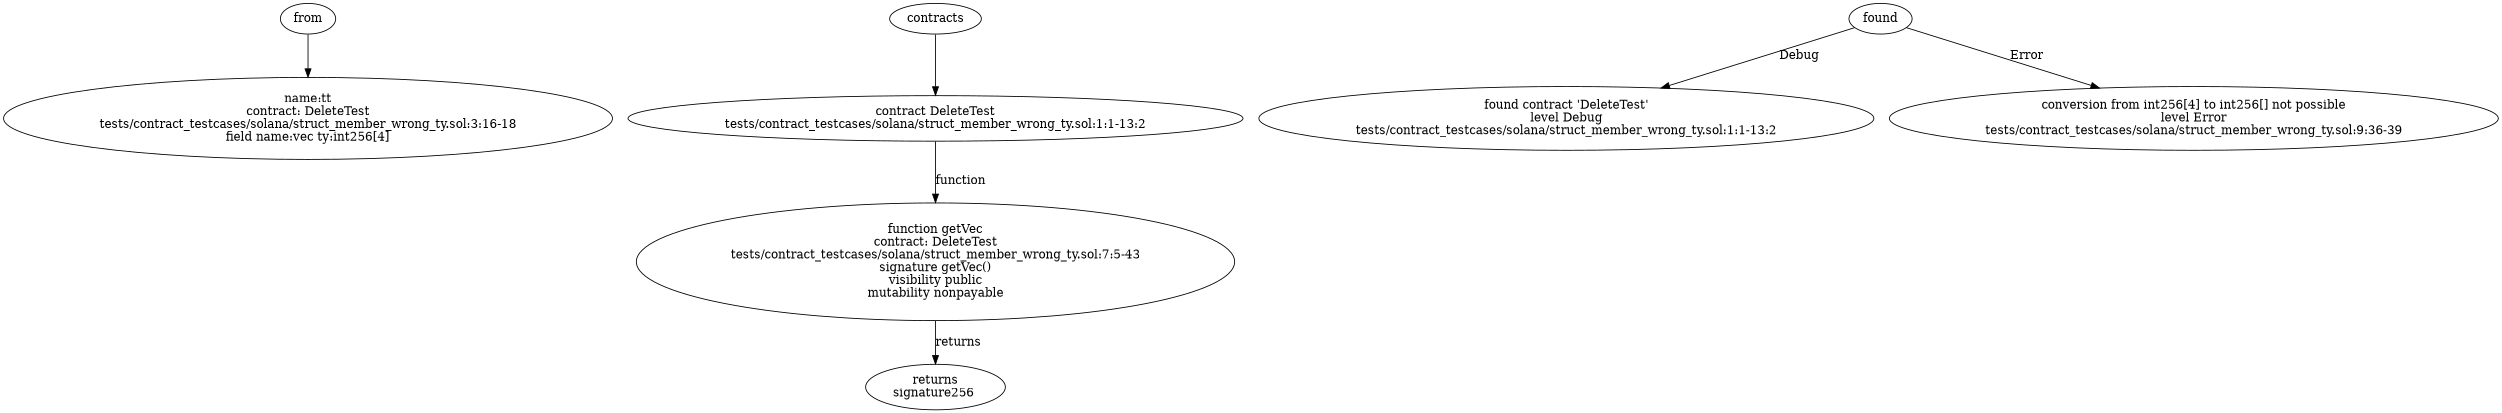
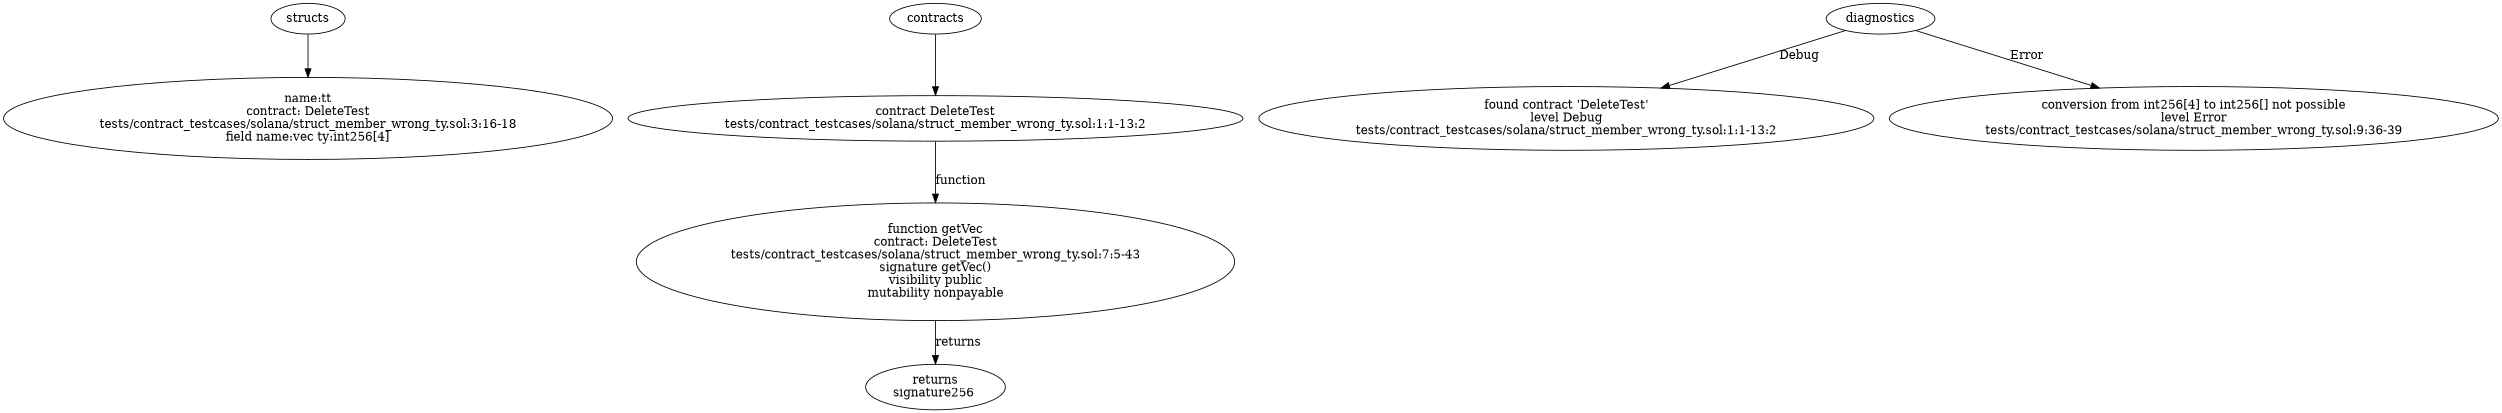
node "from": label "from" -> "structs"
node "found": label "found" -> "diagnostics"
